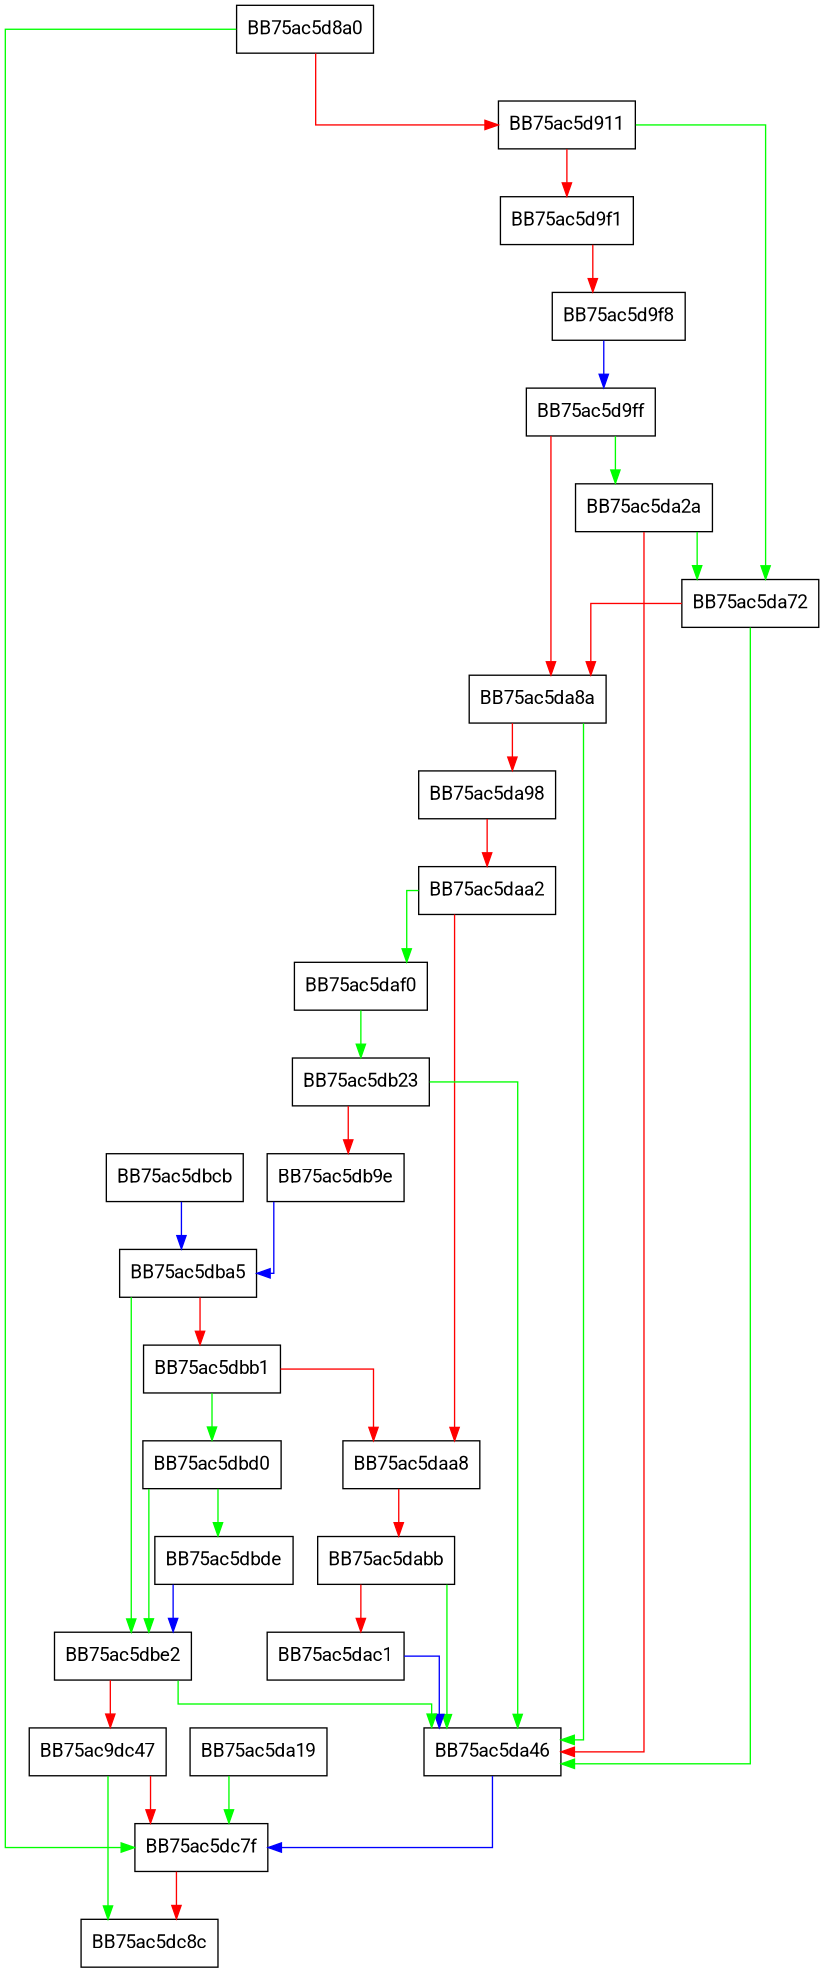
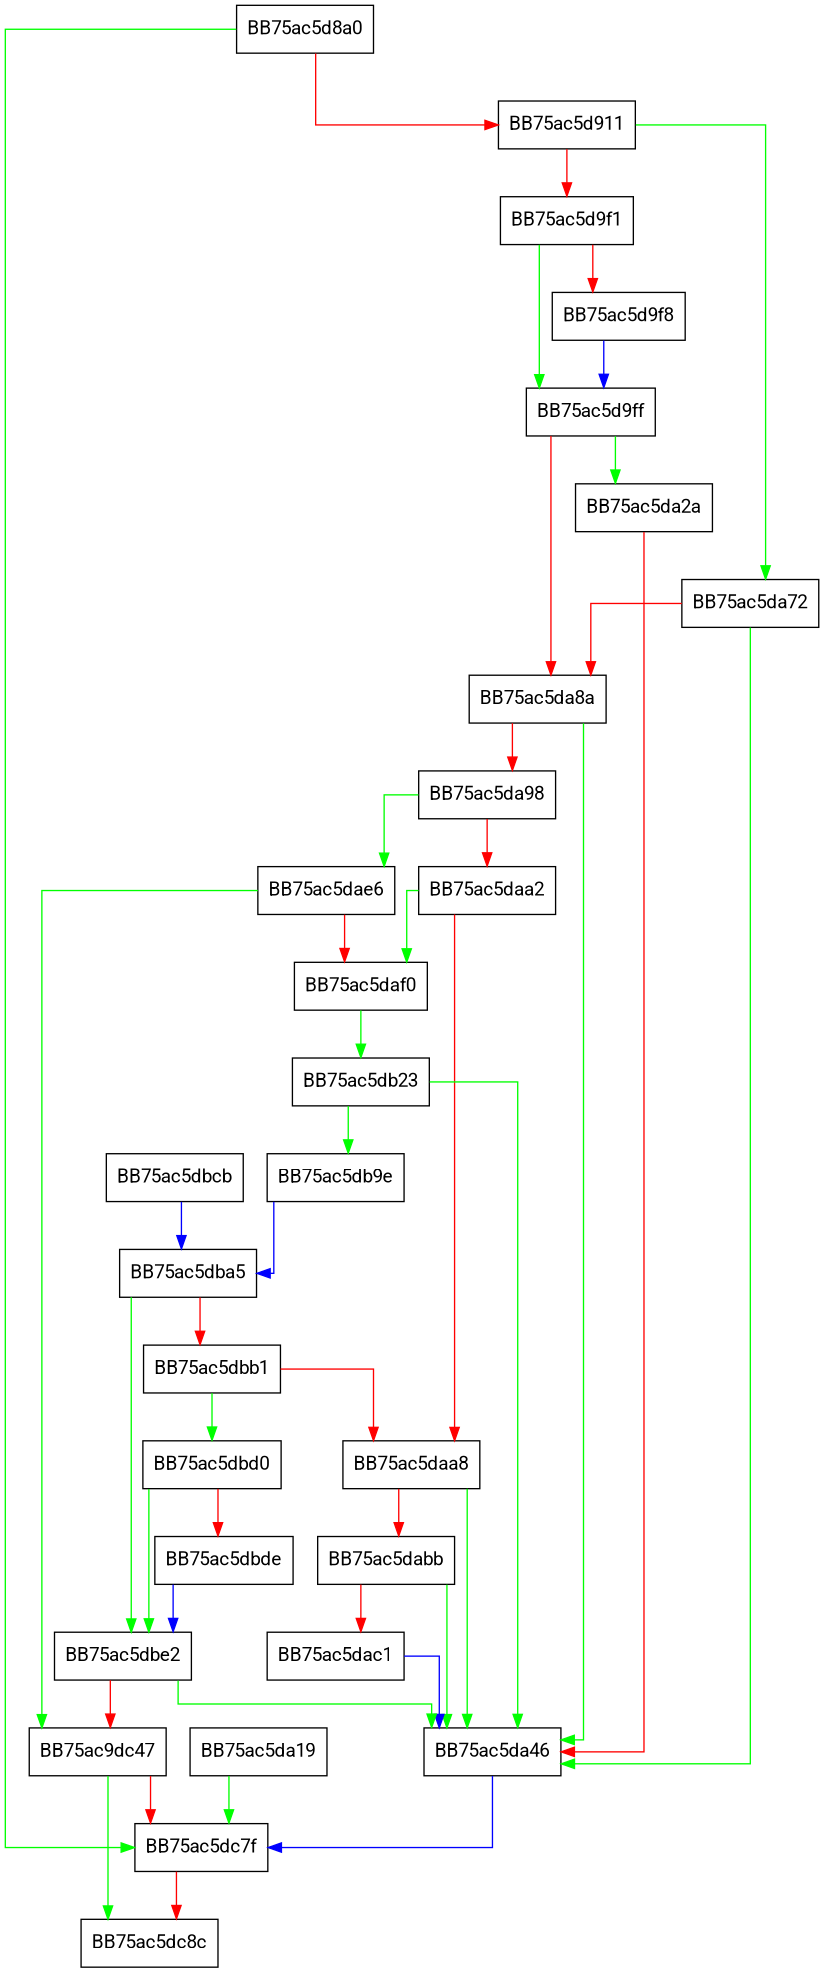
edge "BB75ac5d9f1" -> "BB75ac5d9ff": added
edge "BB75ac5da2a" -> "BB75ac5da72": removed
node "BB75ac5dae6": added
edge "BB75ac5db23" -> "BB75ac5db9e": color red -> green
edge "BB75ac5dbd0" -> "BB75ac5dbde": color green -> red
edge "BB75ac5daa8" -> "BB75ac5da46": added
